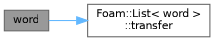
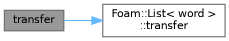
node "word": label "word" -> "transfer"
